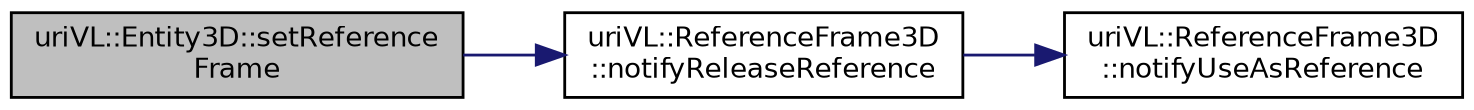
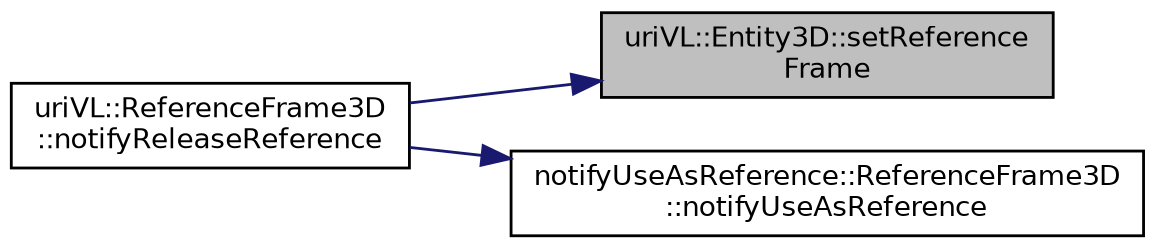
edge "uriVL::Entity3D::setReference Frame" -> "uriVL::ReferenceFrame3D ::notifyReleaseReference": reversed
node "uriVL::ReferenceFrame3D ::notifyUseAsReference": label "uriVL::ReferenceFrame3D ::notifyUseAsReference" -> "notifyUseAsReference::ReferenceFrame3D ::notifyUseAsReference"
